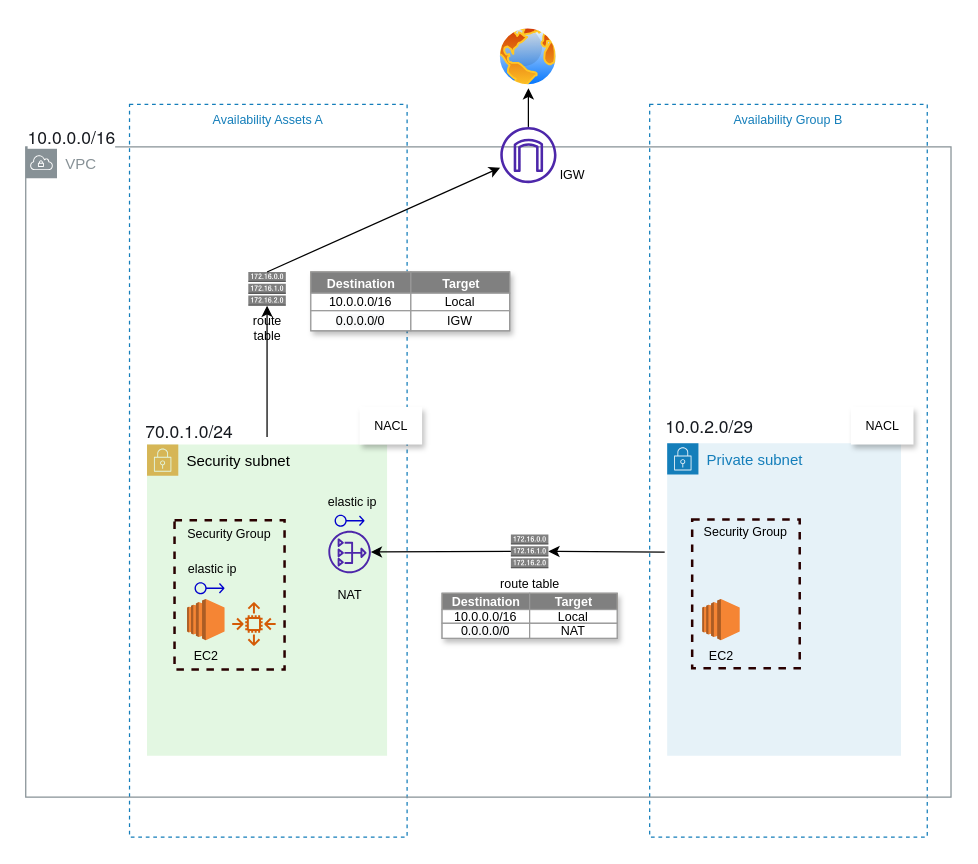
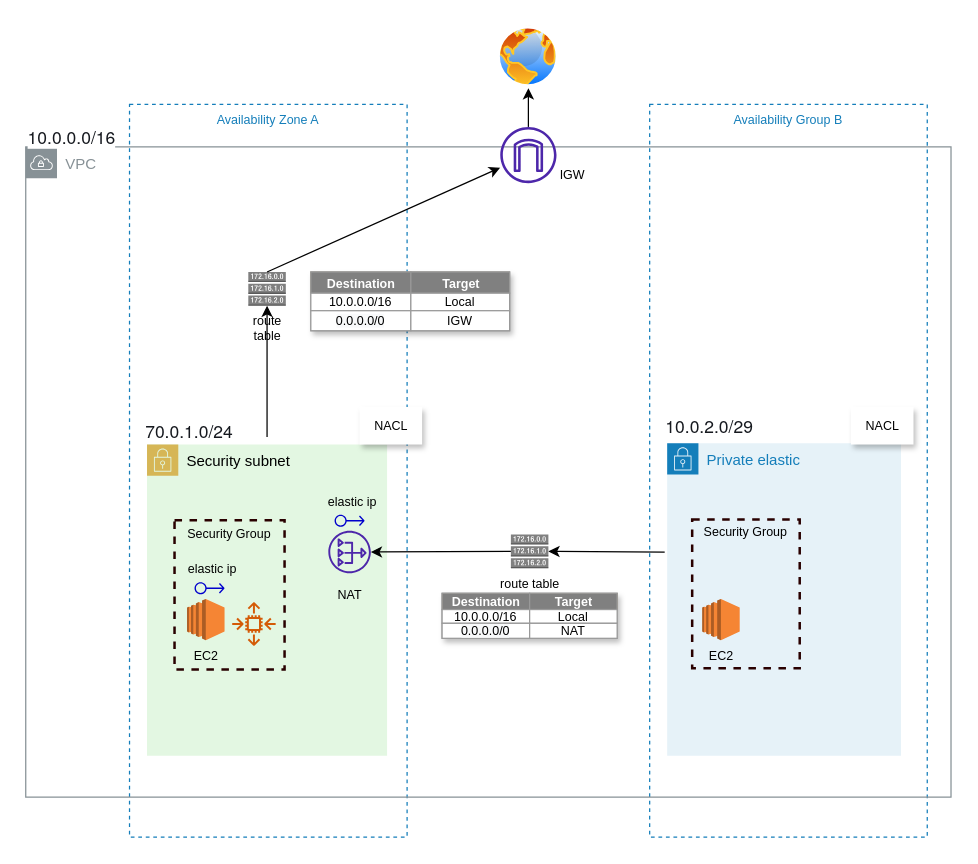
node "Availability Assets A": label "Availability Assets A" -> "Availability Zone A"
node "Private subnet": label "Private subnet" -> "Private elastic"
